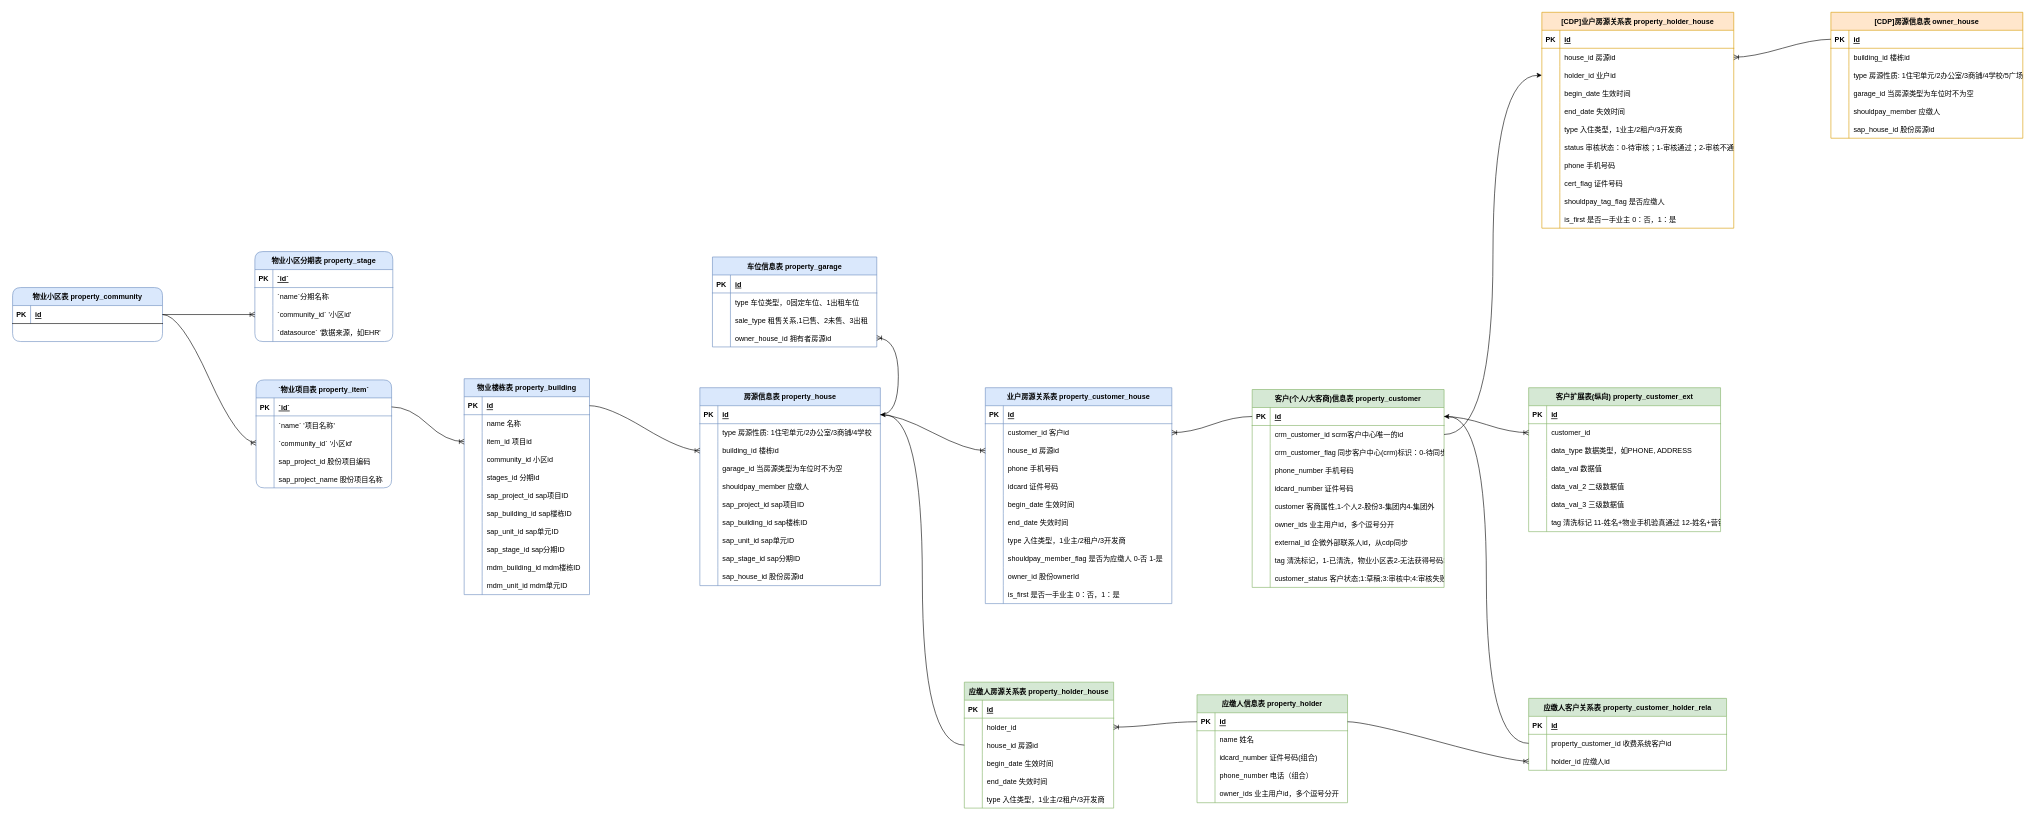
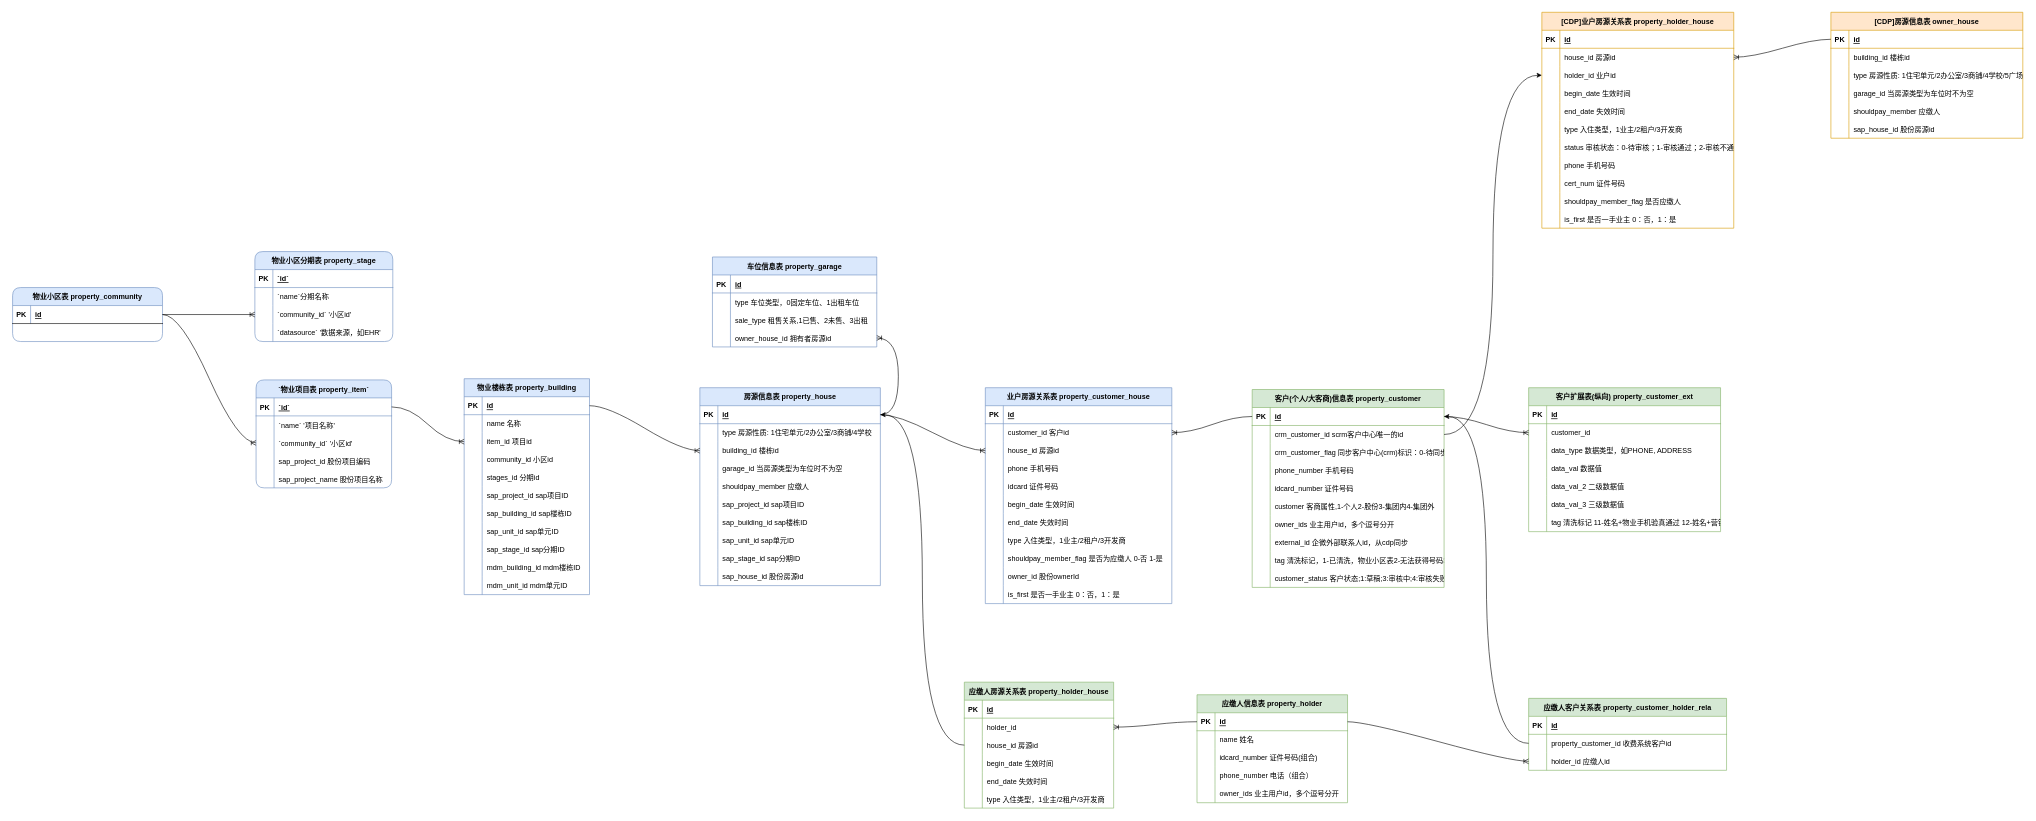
node "cert_flag 证件号码": label "cert_flag 证件号码" -> "cert_num 证件号码"
node "shouldpay_tag_flag 是否应缴人": label "shouldpay_tag_flag 是否应缴人" -> "shouldpay_member_flag 是否应缴人"
